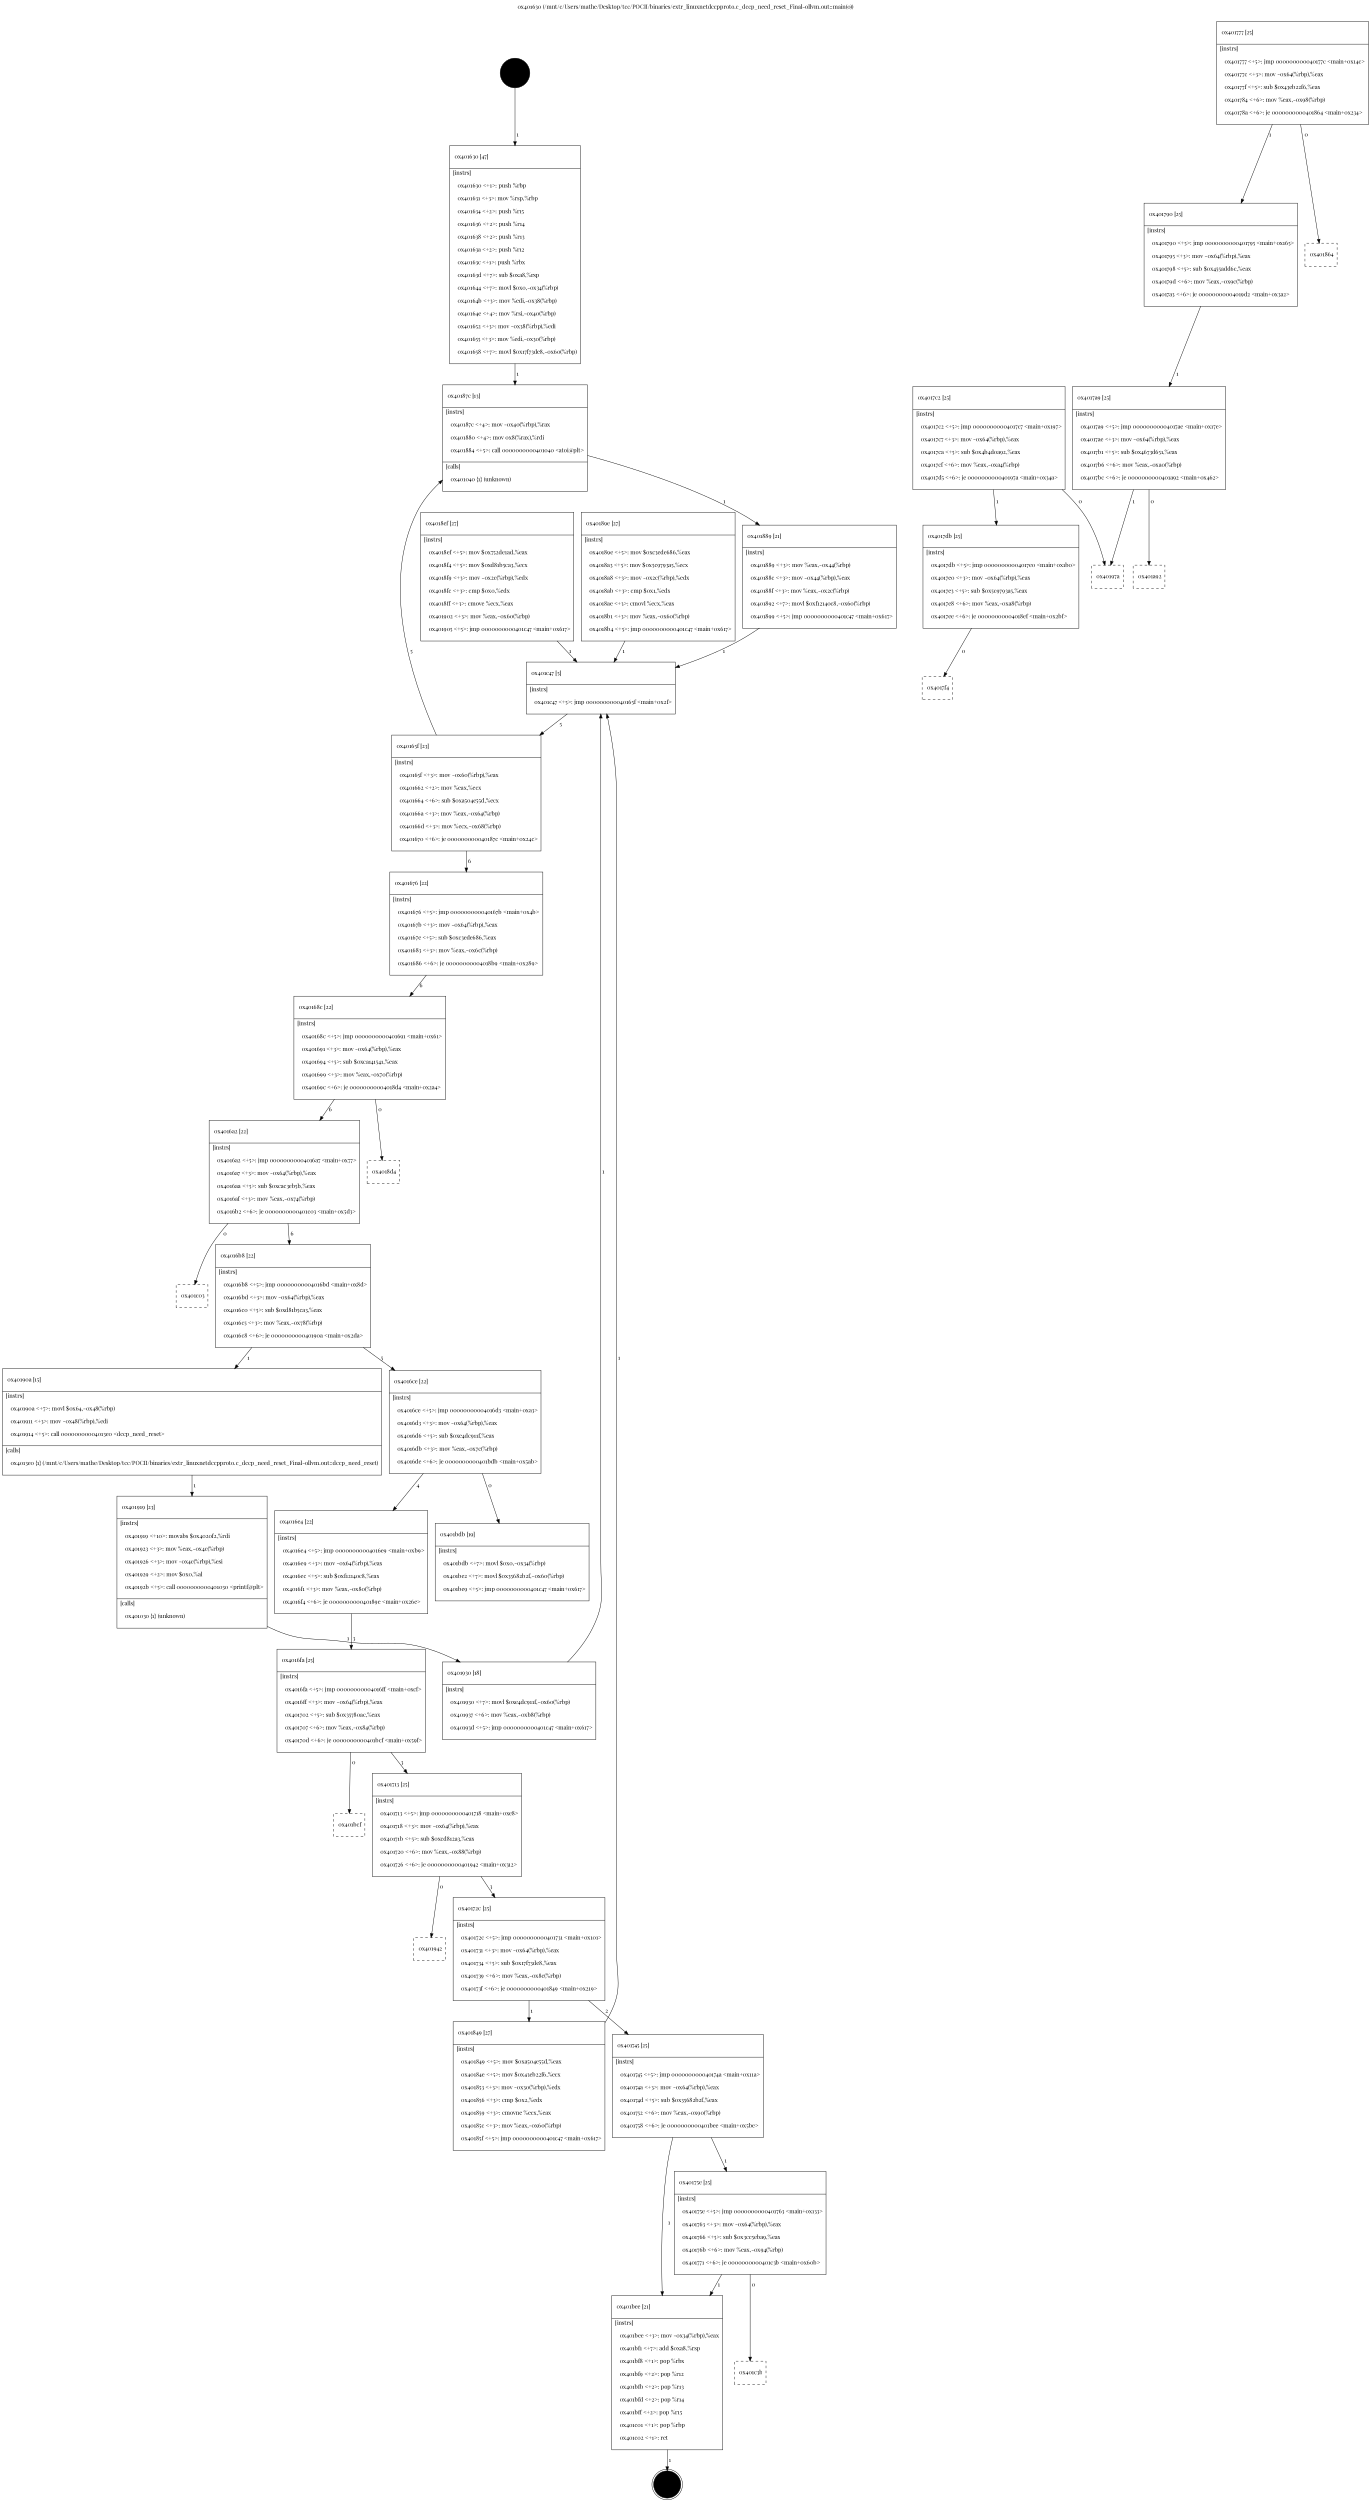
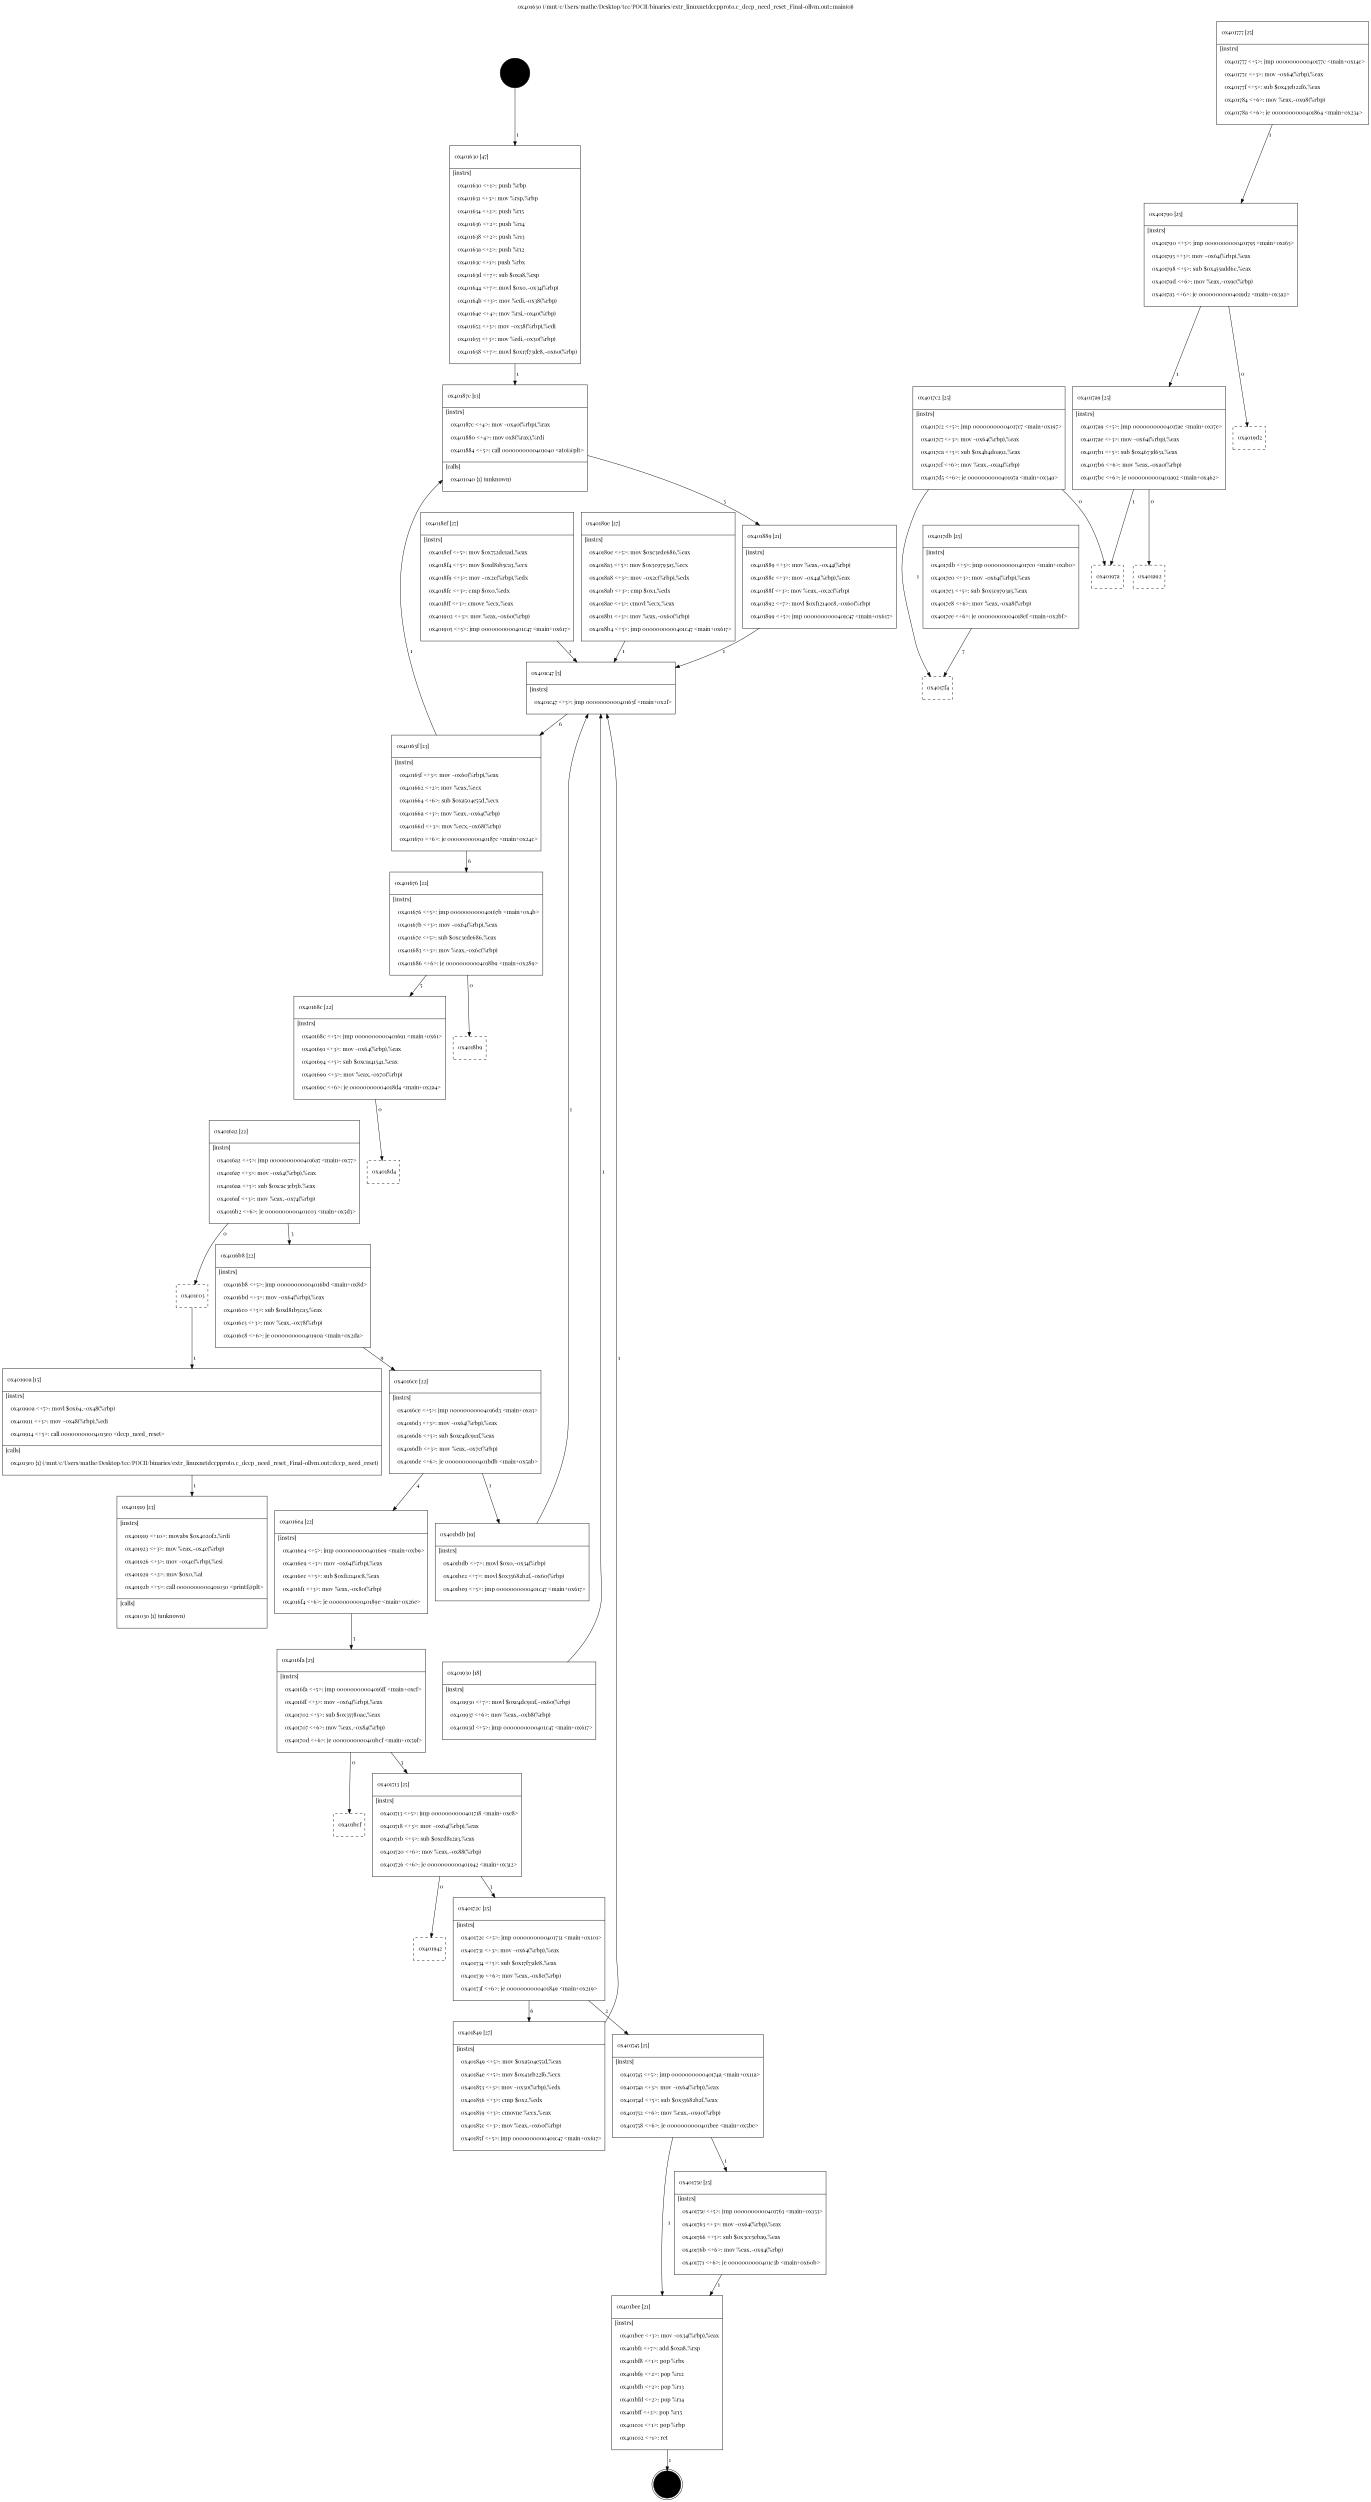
node "0x401864": removed
node "0x4019d2": added
edge "0x40187c [13]" -> "0x401889 [21]": label " 1" -> " 3"
edge "0x4017c2 [25]" -> "0x4017db [25]": now "0x4017c2 [25]" -> "0x4017f4"
edge "0x40165f [23]" -> "0x40187c [13]": label " 5" -> " 1"
edge "0x4017db [25]" -> "0x4017f4": label " 0" -> " 7"
edge "0x401c47 [5]" -> "0x40165f [23]": label " 5" -> " 6"
edge "0x401676 [22]" -> "0x40168c [22]": label " 6" -> " 5"
node "0x4018b9": added
edge "0x40168c [22]" -> "0x4016a2 [22]": removed, label "6"
edge "0x401bdb [19]" -> "0x401c47 [5]": added, label "1"
edge "0x4016a2 [22]" -> "0x4016b8 [22]": label " 6" -> " 3"
edge "0x4016b8 [22]" -> "0x40190a [15]": now "0x401c03" -> "0x40190a [15]"
edge "0x4016b8 [22]" -> "0x4016ce [22]": label " 5" -> " 9"
edge "0x4016ce [22]" -> "0x401bdb [19]": label " 0" -> " 1"
edge "0x401919 [23]" -> "0x401930 [18]": removed, label "1"
edge "0x40172c [25]" -> "0x401849 [27]": label " 1" -> " 6"
node "0x401c3b": removed
